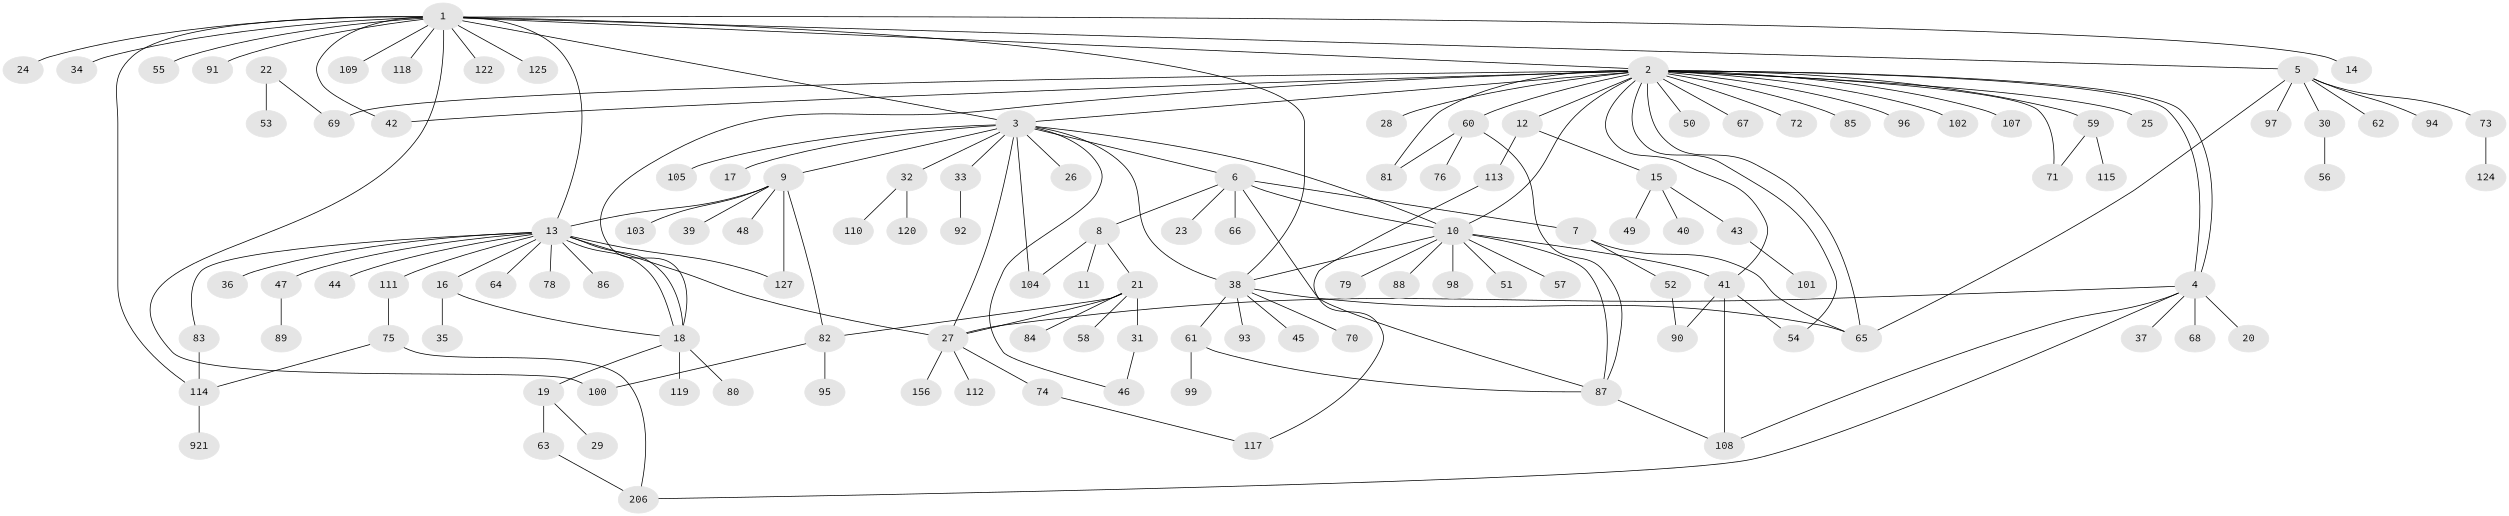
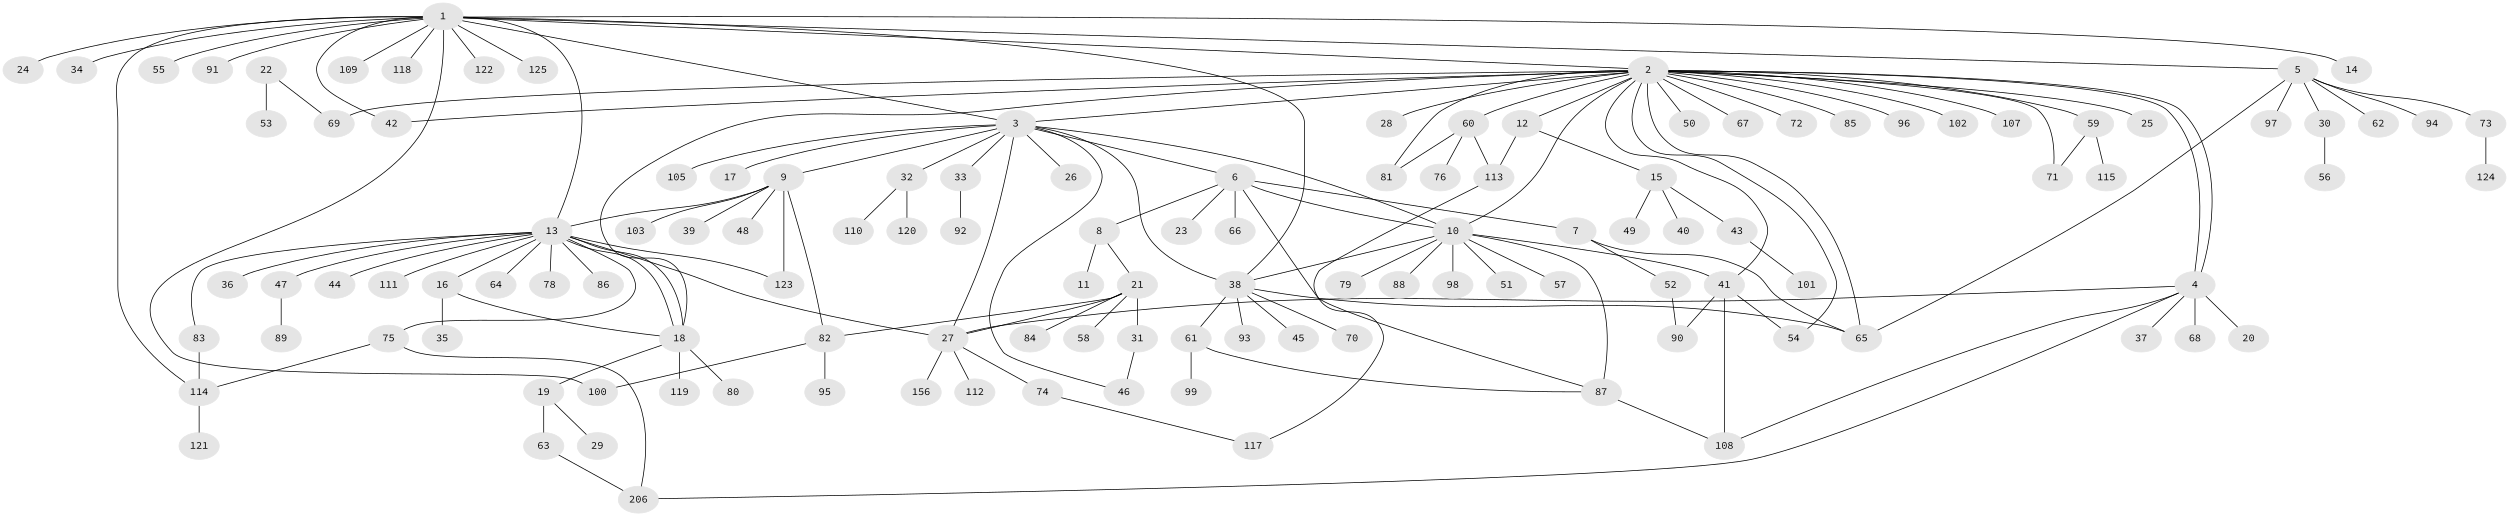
edge "60" -- "87": now "60" -- "113"
node "127": label "127" -> "123"
node "104": removed
edge "111" -- "75": now "13" -- "75"
node "921": label "921" -> "121"
